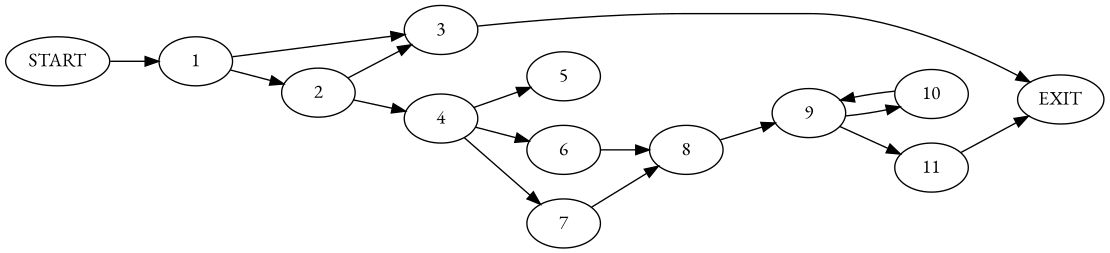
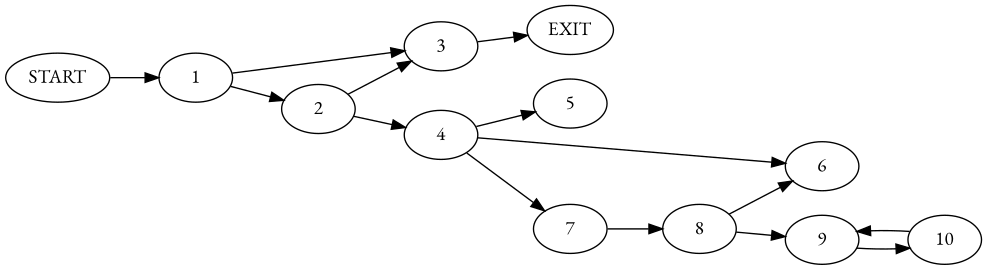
edge "6" -> "8": reversed
node "11": removed
